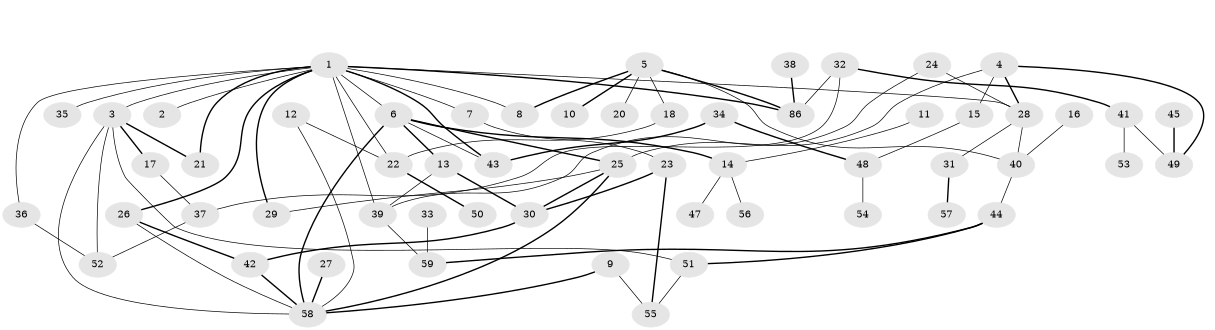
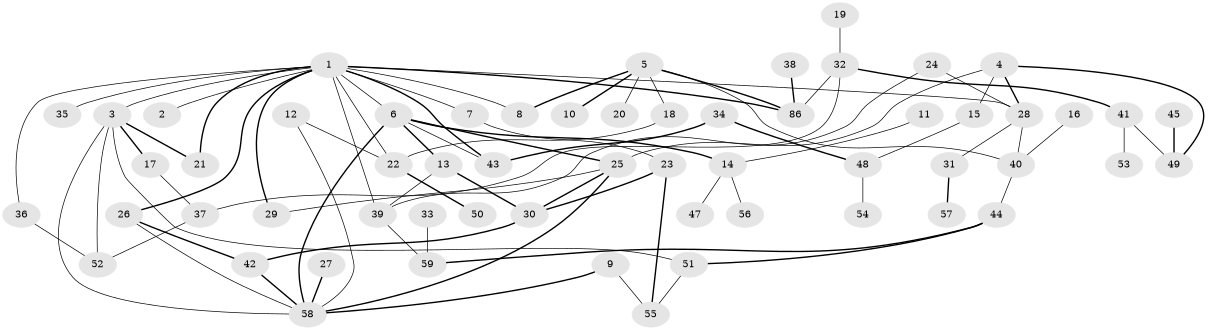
node "19": added
